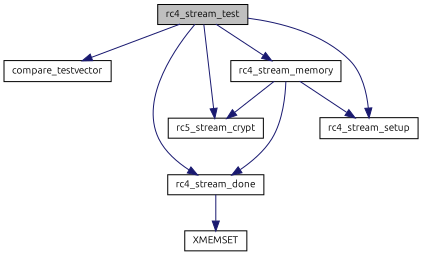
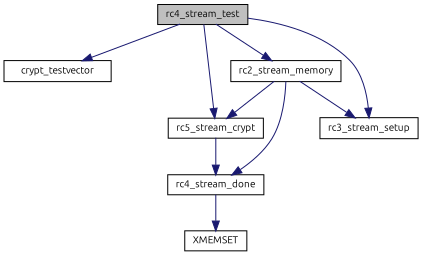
node "compare_testvector": label "compare_testvector" -> "crypt_testvector"
node "rc4_stream_memory": label "rc4_stream_memory" -> "rc2_stream_memory"
edge "rc4_stream_test" -> "rc4_stream_done": now "rc5_stream_crypt" -> "rc4_stream_done"
node "rc4_stream_setup": label "rc4_stream_setup" -> "rc3_stream_setup"
